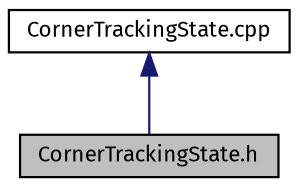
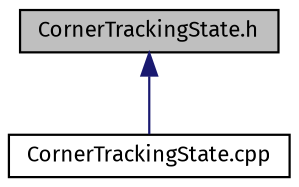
edge "CornerTrackingState.h" -> "CornerTrackingState.cpp": reversed
